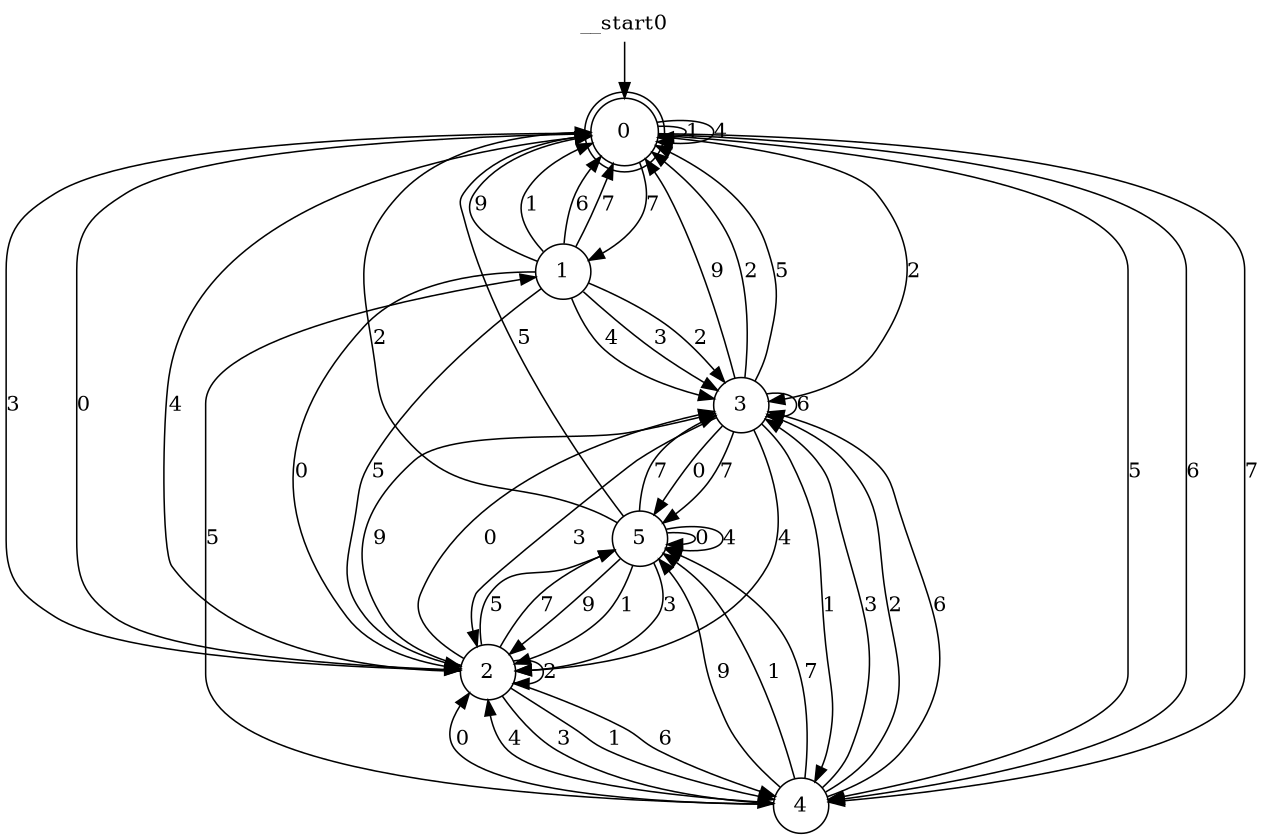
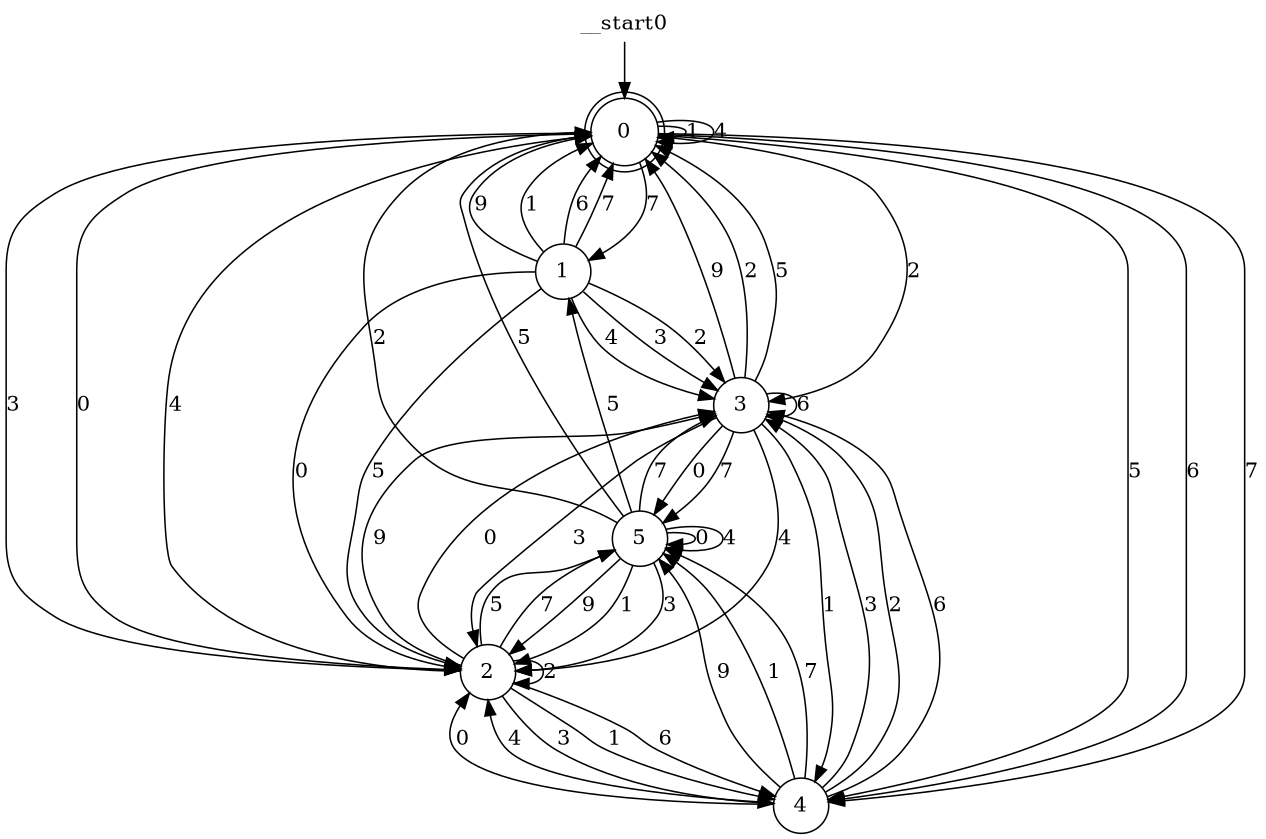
edge "4" -> "1": now "5" -> "1"
